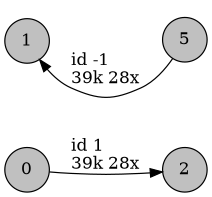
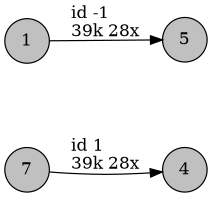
edge "5" -> "1": reversed
node "0": label "0" -> "7"
node "2": label "2" -> "4"
